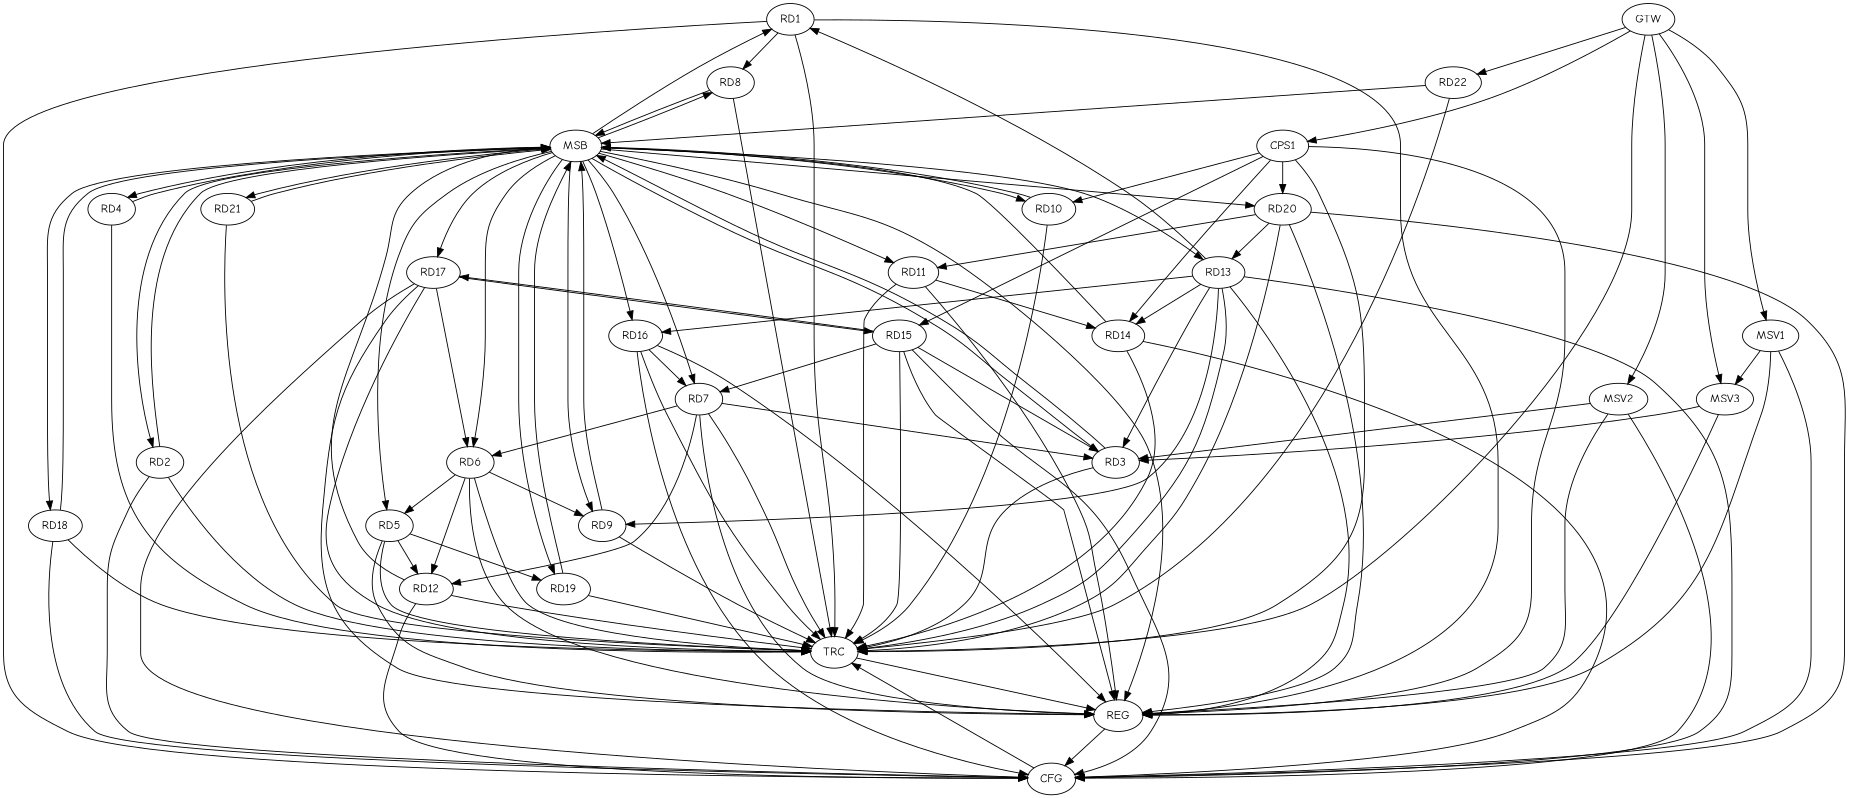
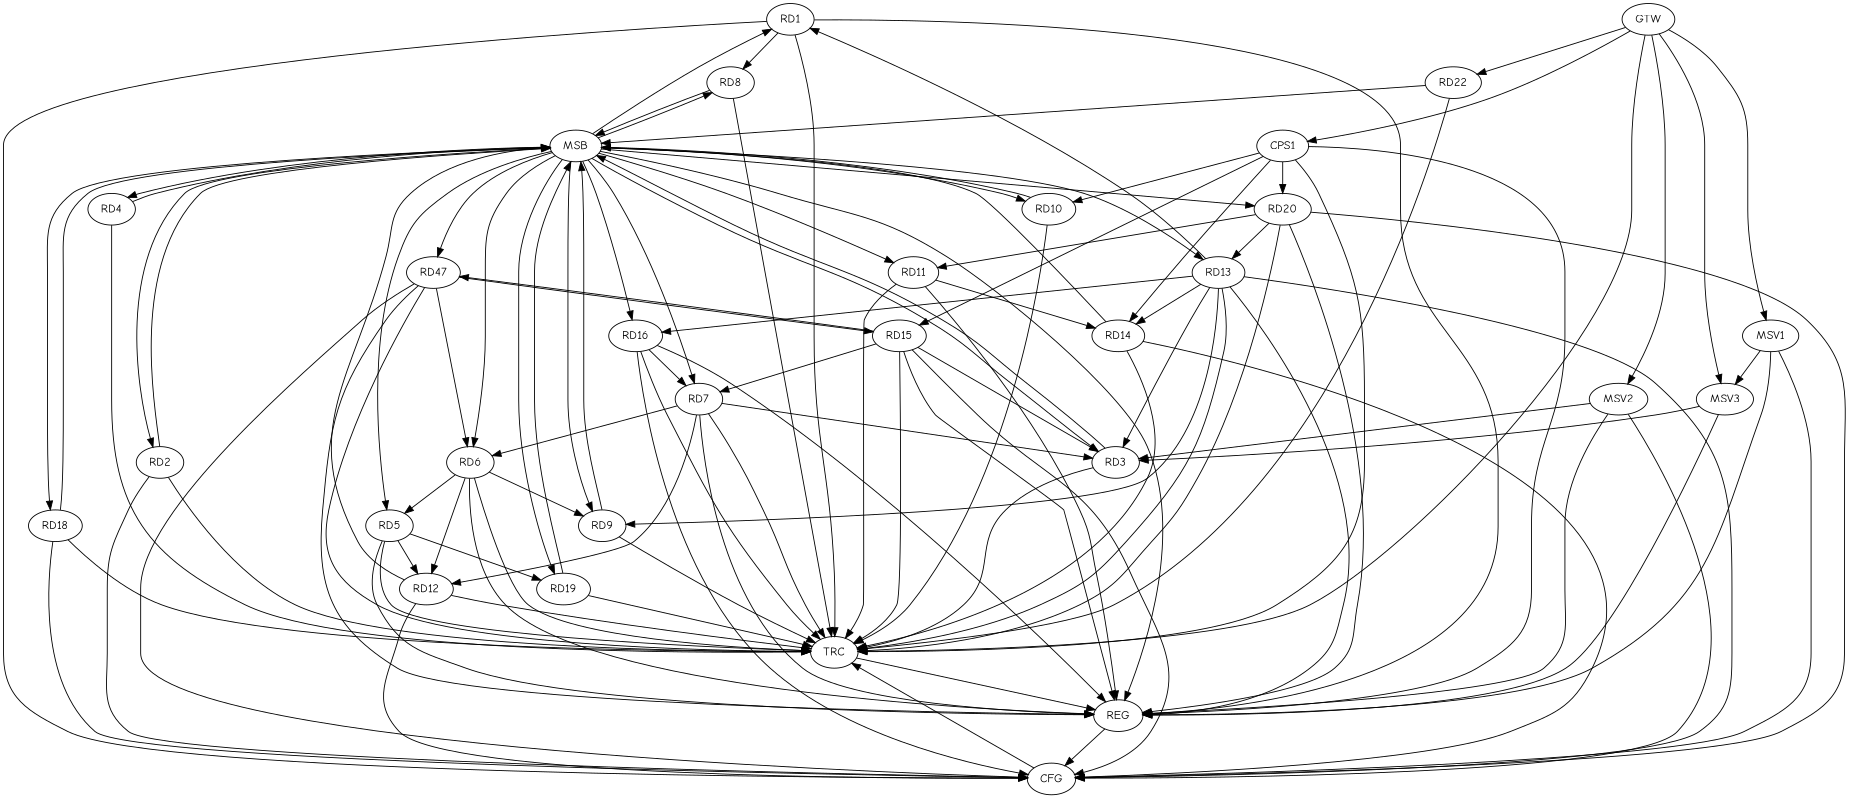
node "RD21": removed
node "RD17": label "RD17" -> "RD47"
